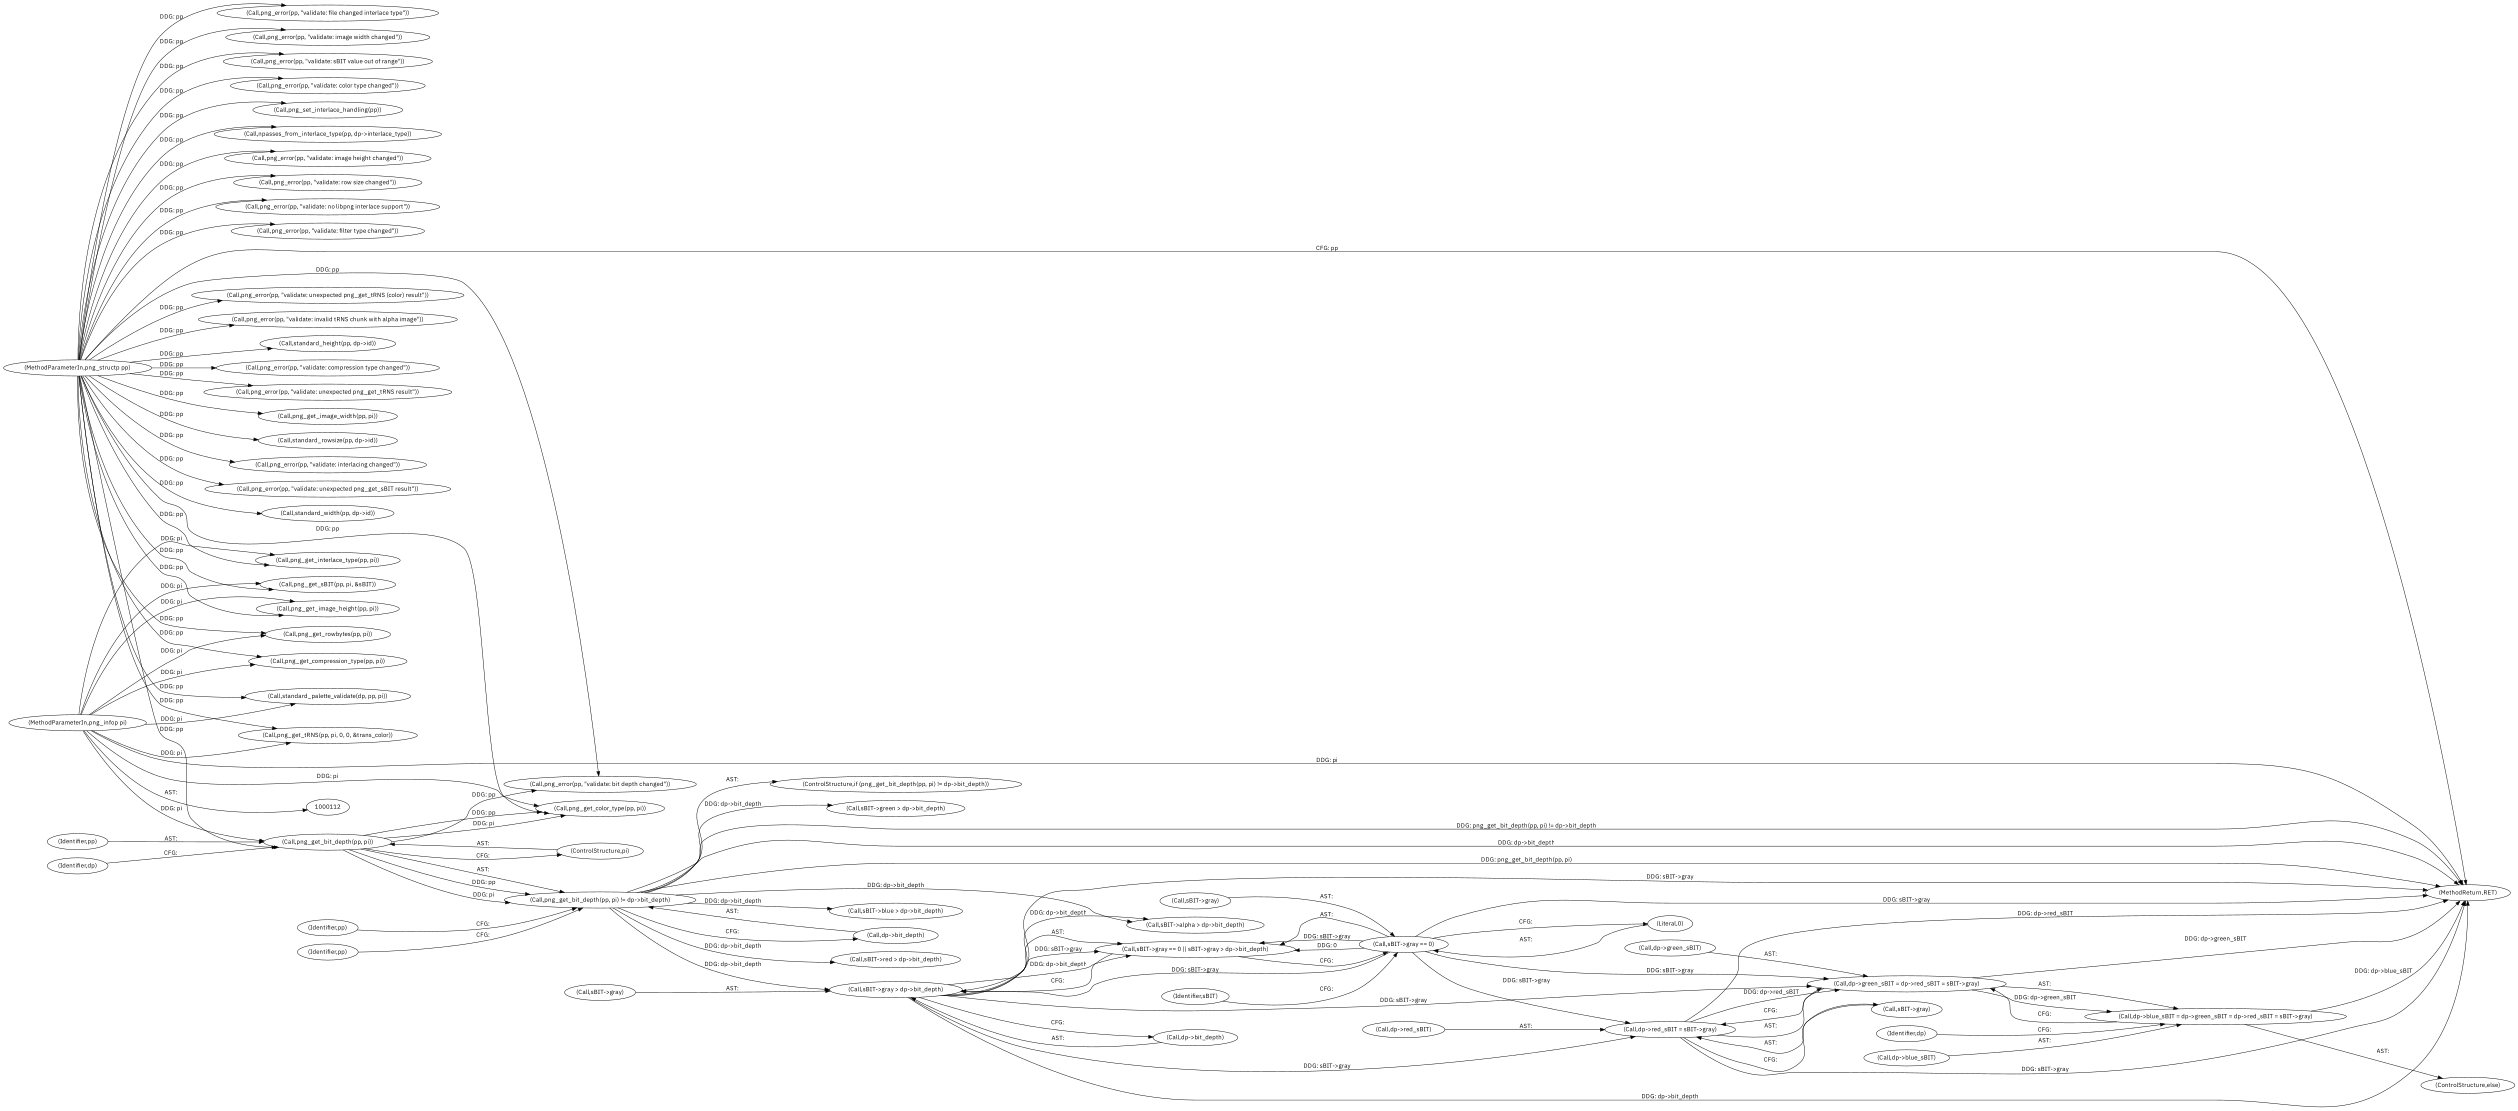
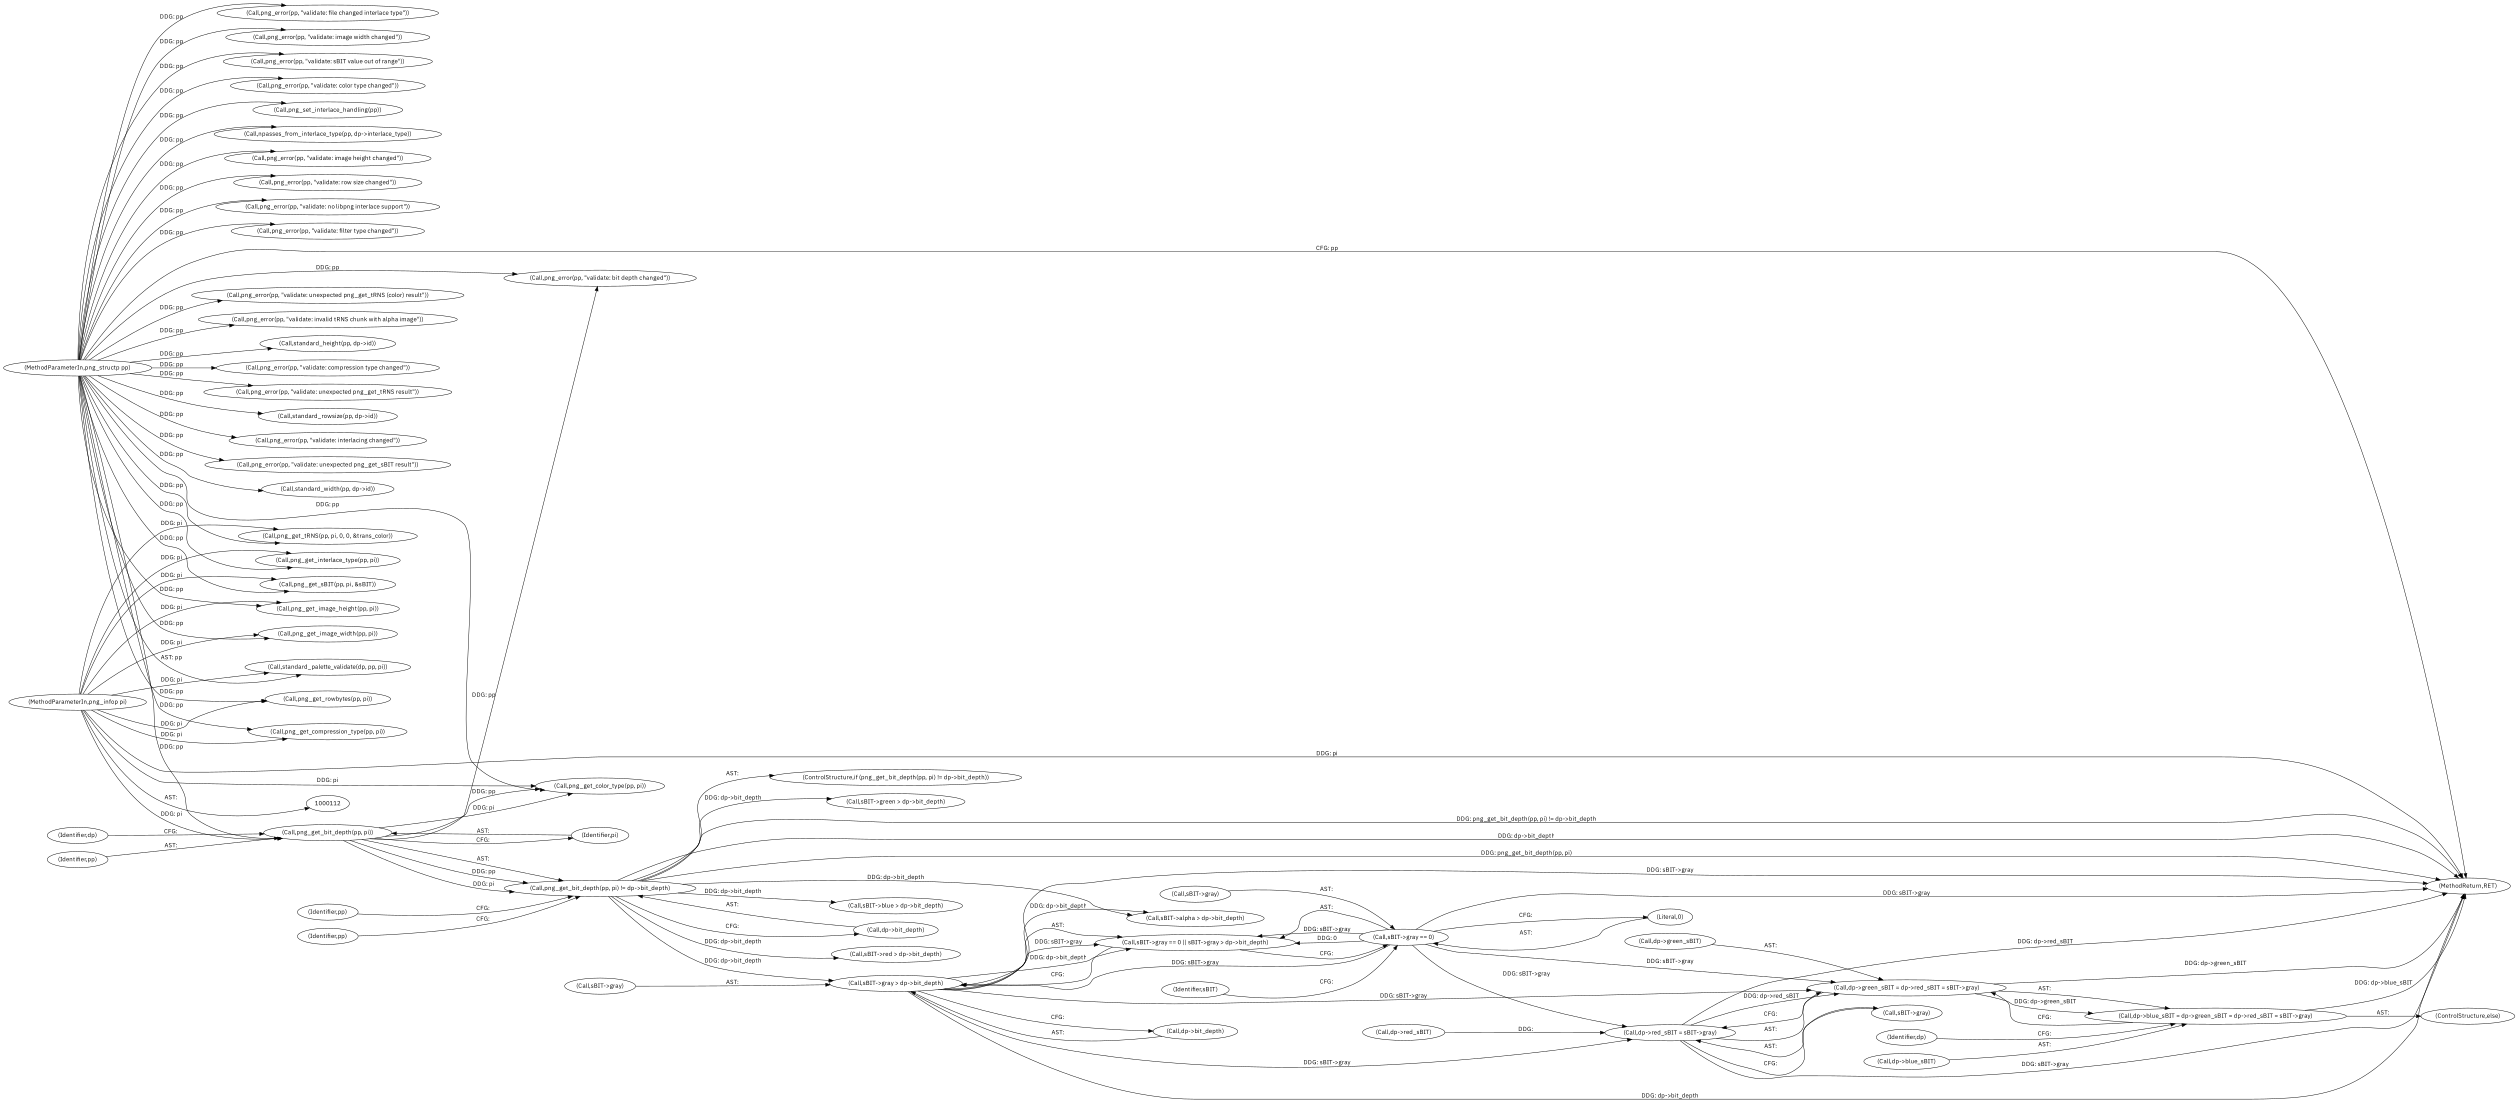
edge "(MethodParameterIn,png_infop pi)" -> "(Call,png_get_image_width(pp, pi))": added, label "DDG: pi"
edge "(MethodParameterIn,png_structp pp)" -> "(Call,standard_palette_validate(dp, pp, pi))": label "DDG: pp" -> "AST: pp"
node "(ControlStructure,pi)": label "(ControlStructure,pi)" -> "(Identifier,pi)"
edge "(Call,dp->red_sBIT)" -> "(Call,dp->red_sBIT = sBIT->gray)": label "AST: " -> "DDG: "
